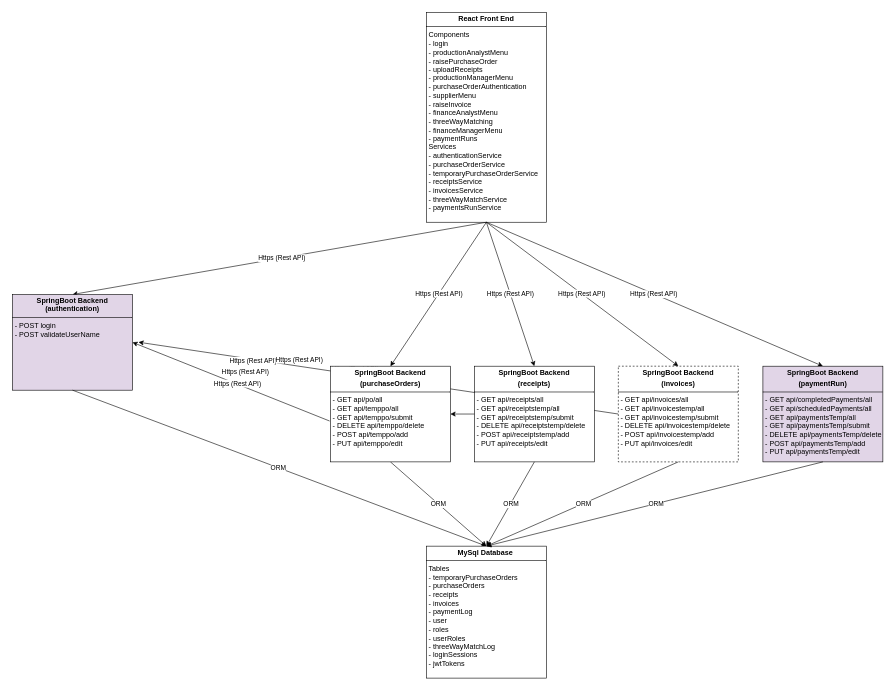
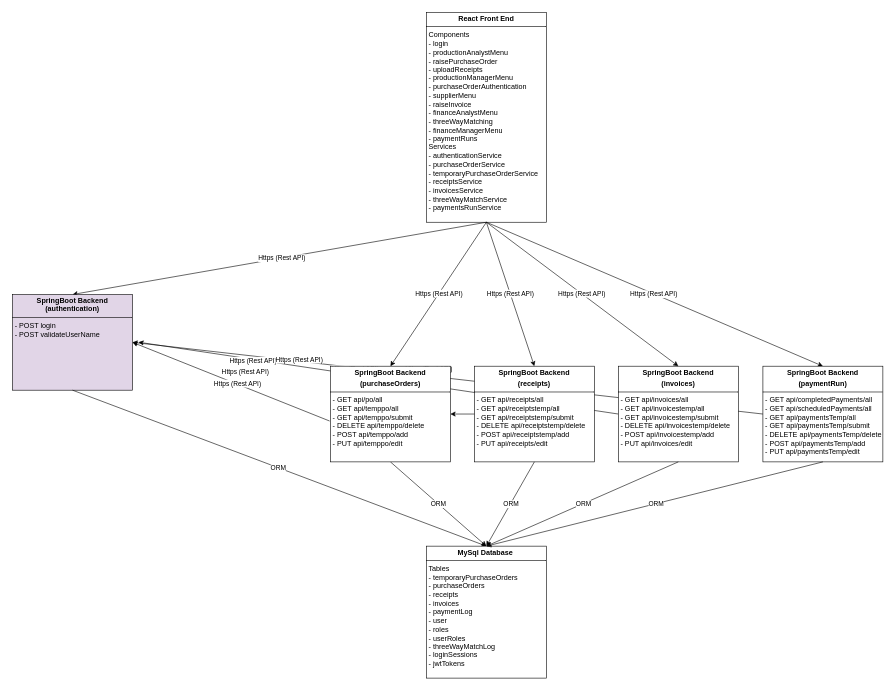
edge "SpringBoot Backend (paymentRun) - GET api/completedPayments/all - GET api/scheduledPayments/all - GET api/paymentsTemp/all - GET api/paymentsTemp/submit - DELETE api/paymentsTemp/delete - POST api/paymentsTemp/add - PUT api/paymentsTemp/edit" -> "SpringBoot Backend (authentication) - POST login - POST validateUserName": added, label "Https (Rest API)"
node "SpringBoot Backend (invoices) - GET api/invoices/all - GET api/invoicestemp/all - GET api/invoicestemp/submit - DELETE api/invoicestemp/delete - POST api/invoicestemp/add - PUT api/invoices/edit": style dashed -> solid
node "SpringBoot Backend (paymentRun) - GET api/completedPayments/all - GET api/scheduledPayments/all - GET api/paymentsTemp/all - GET api/paymentsTemp/submit - DELETE api/paymentsTemp/delete - POST api/paymentsTemp/add - PUT api/paymentsTemp/edit": fillcolor #e1d5e7 -> #ffffff
edge "SpringBoot Backend (paymentRun) - GET api/completedPayments/all - GET api/scheduledPayments/all - GET api/paymentsTemp/all - GET api/paymentsTemp/submit - DELETE api/paymentsTemp/delete - POST api/paymentsTemp/add - PUT api/paymentsTemp/edit" -> "MySql Database Tables - temporaryPurchaseOrders - purchaseOrders - receipts - invoices - paymentLog - user - roles - userRoles - threeWayMatchLog - loginSessions - jwtTokens": arrowhead classic -> open
